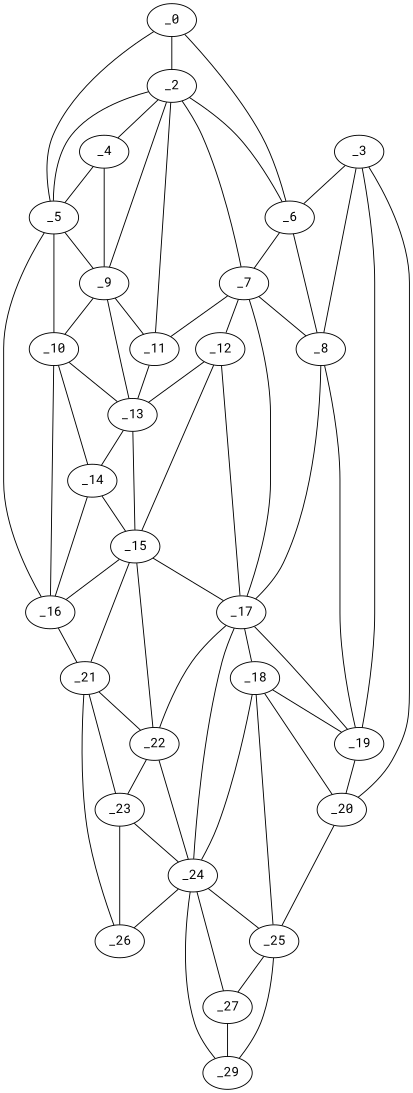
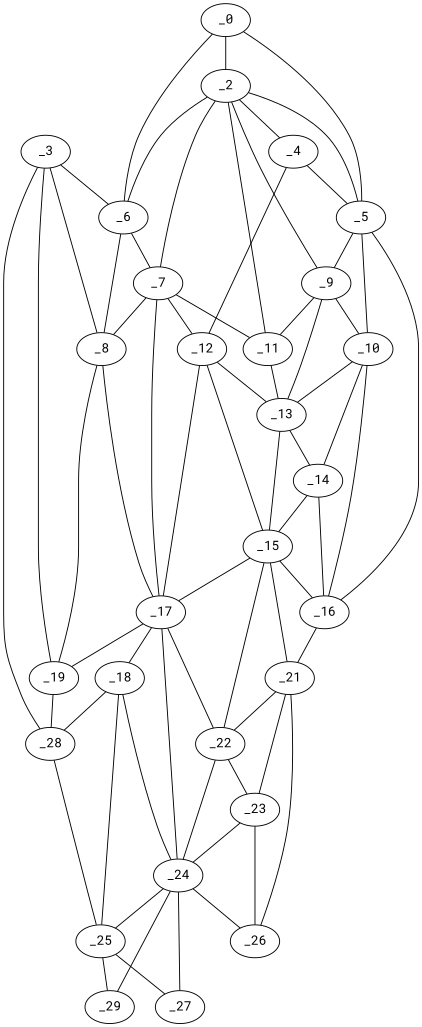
edge "_4" -- "_9": now "_4" -- "_12"
edge "_18" -- "_19": removed
node "_20": label "_20" -> "_28"
edge "_27" -- "_29": removed
